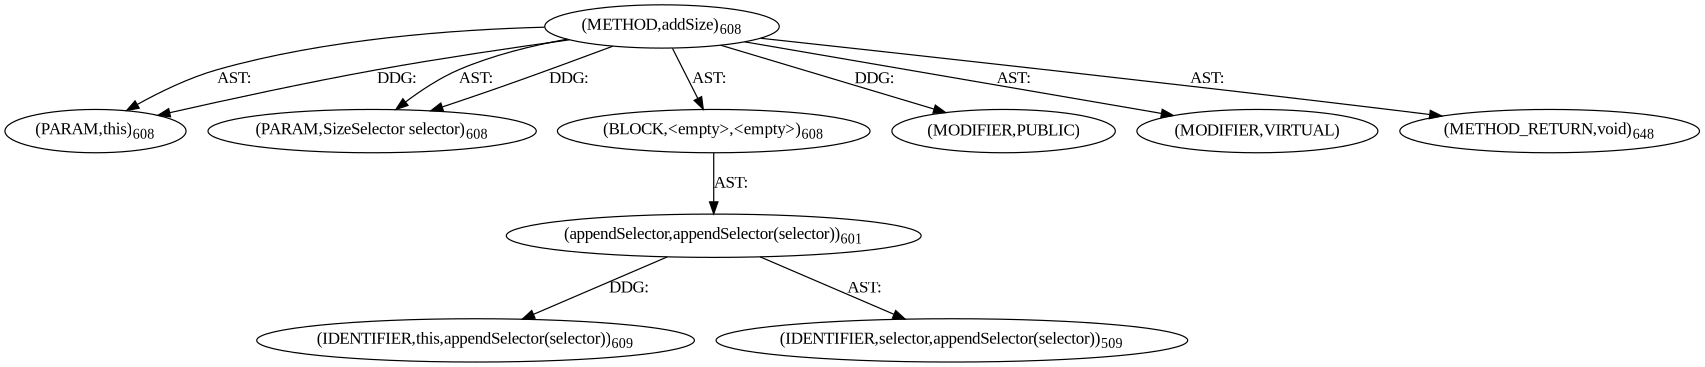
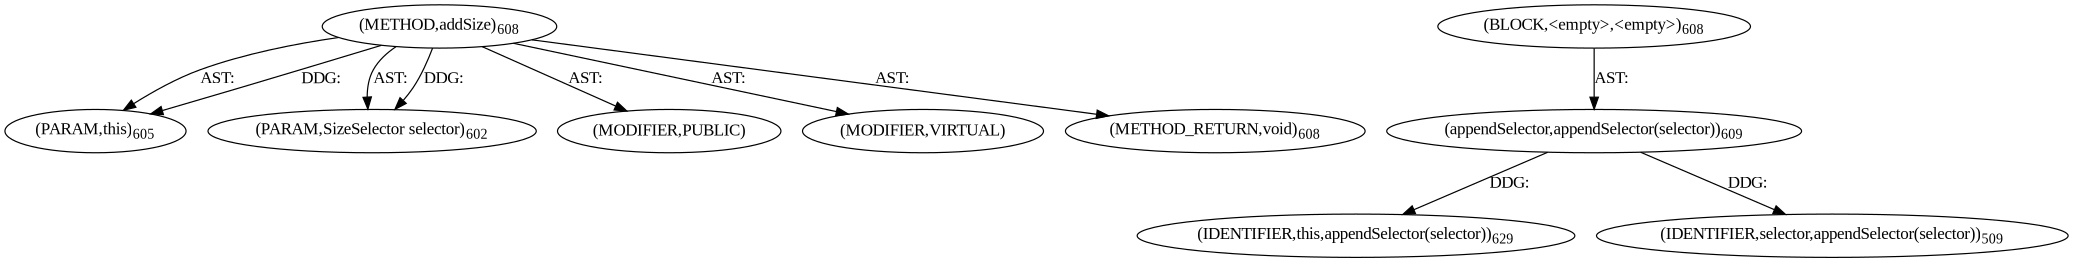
edge "(METHOD,addSize)" -> "(BLOCK,<empty>,<empty>)": removed, label "AST:"
edge "(METHOD,addSize)" -> "(MODIFIER,PUBLIC)": label "DDG: " -> "AST: "
node "(PARAM,this)": text "608" -> "605"
node "(PARAM,SizeSelector selector)": text "608" -> "602"
node "(METHOD_RETURN,void)": text "648" -> "608"
node "(appendSelector,appendSelector(selector))": text "601" -> "609"
edge "(appendSelector,appendSelector(selector))" -> "(IDENTIFIER,selector,appendSelector(selector))": label "AST: " -> "DDG: "
node "(IDENTIFIER,this,appendSelector(selector))": text "609" -> "629"
